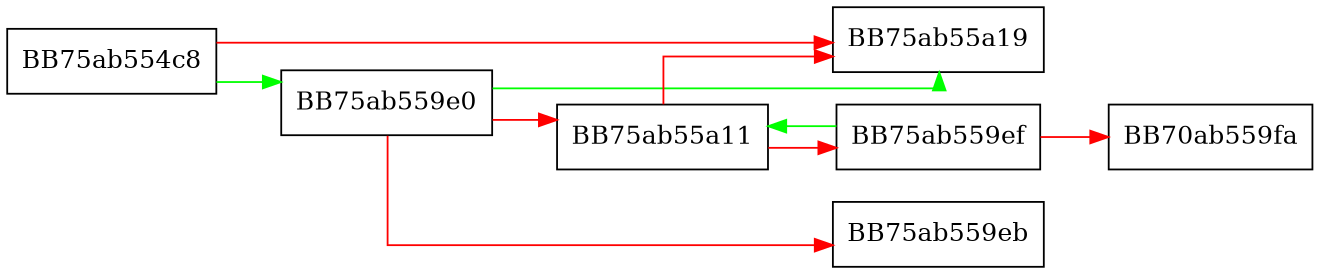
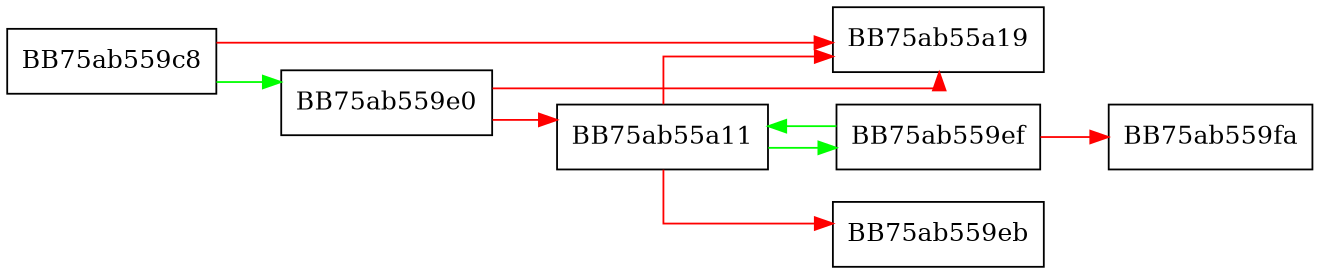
node "BB75ab554c8": label "BB75ab554c8" -> "BB75ab559c8"
edge "BB75ab559e0" -> "BB75ab55a19": color green -> red
node "BB70ab559fa": label "BB70ab559fa" -> "BB75ab559fa"
edge "BB75ab55a11" -> "BB75ab559ef": color red -> green
edge "BB75ab559e0" -> "BB75ab559eb": now "BB75ab55a11" -> "BB75ab559eb"
